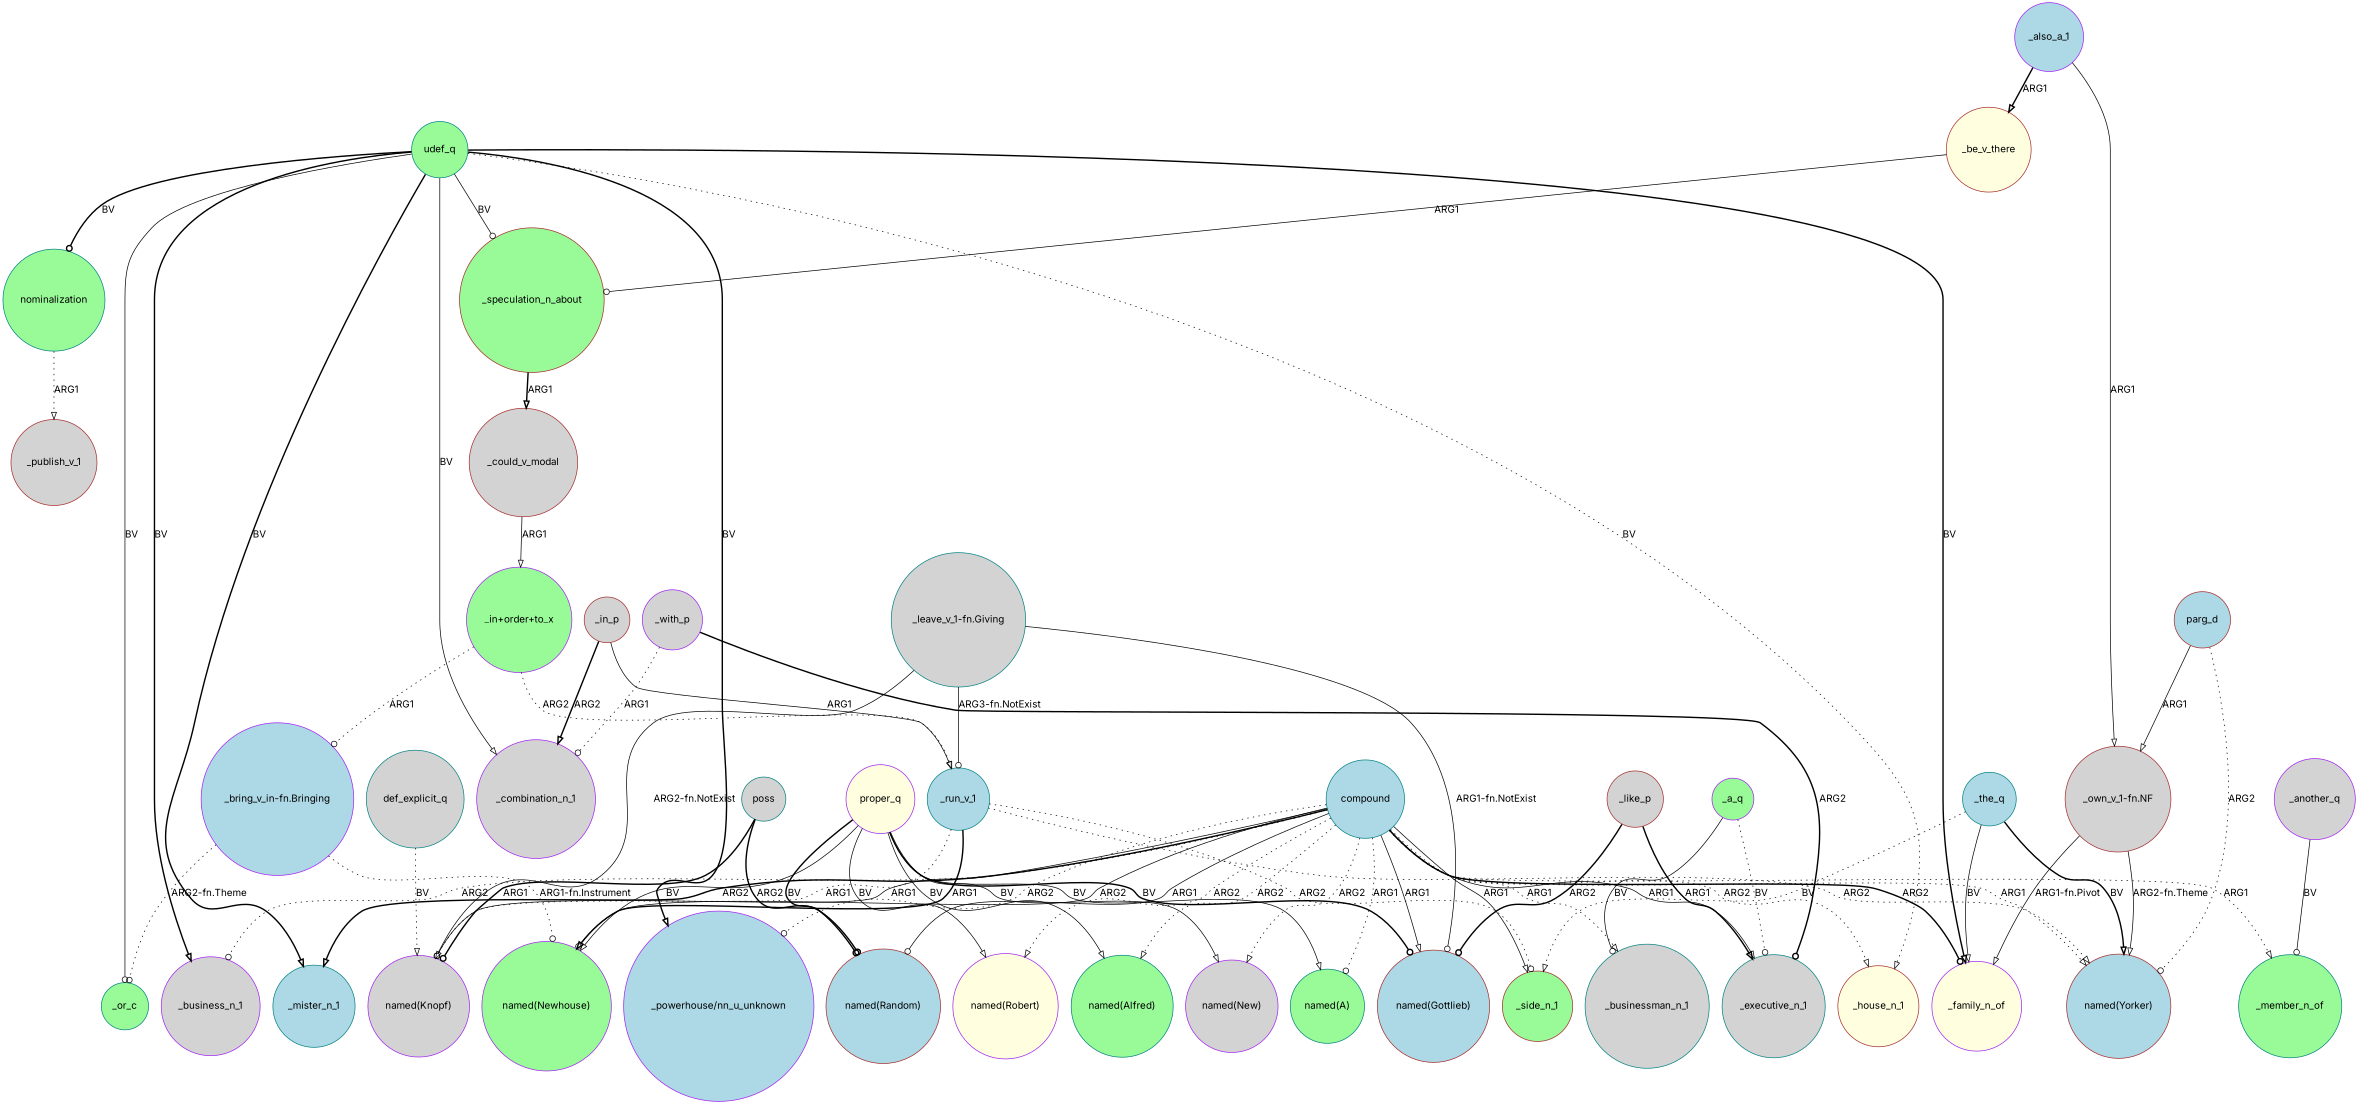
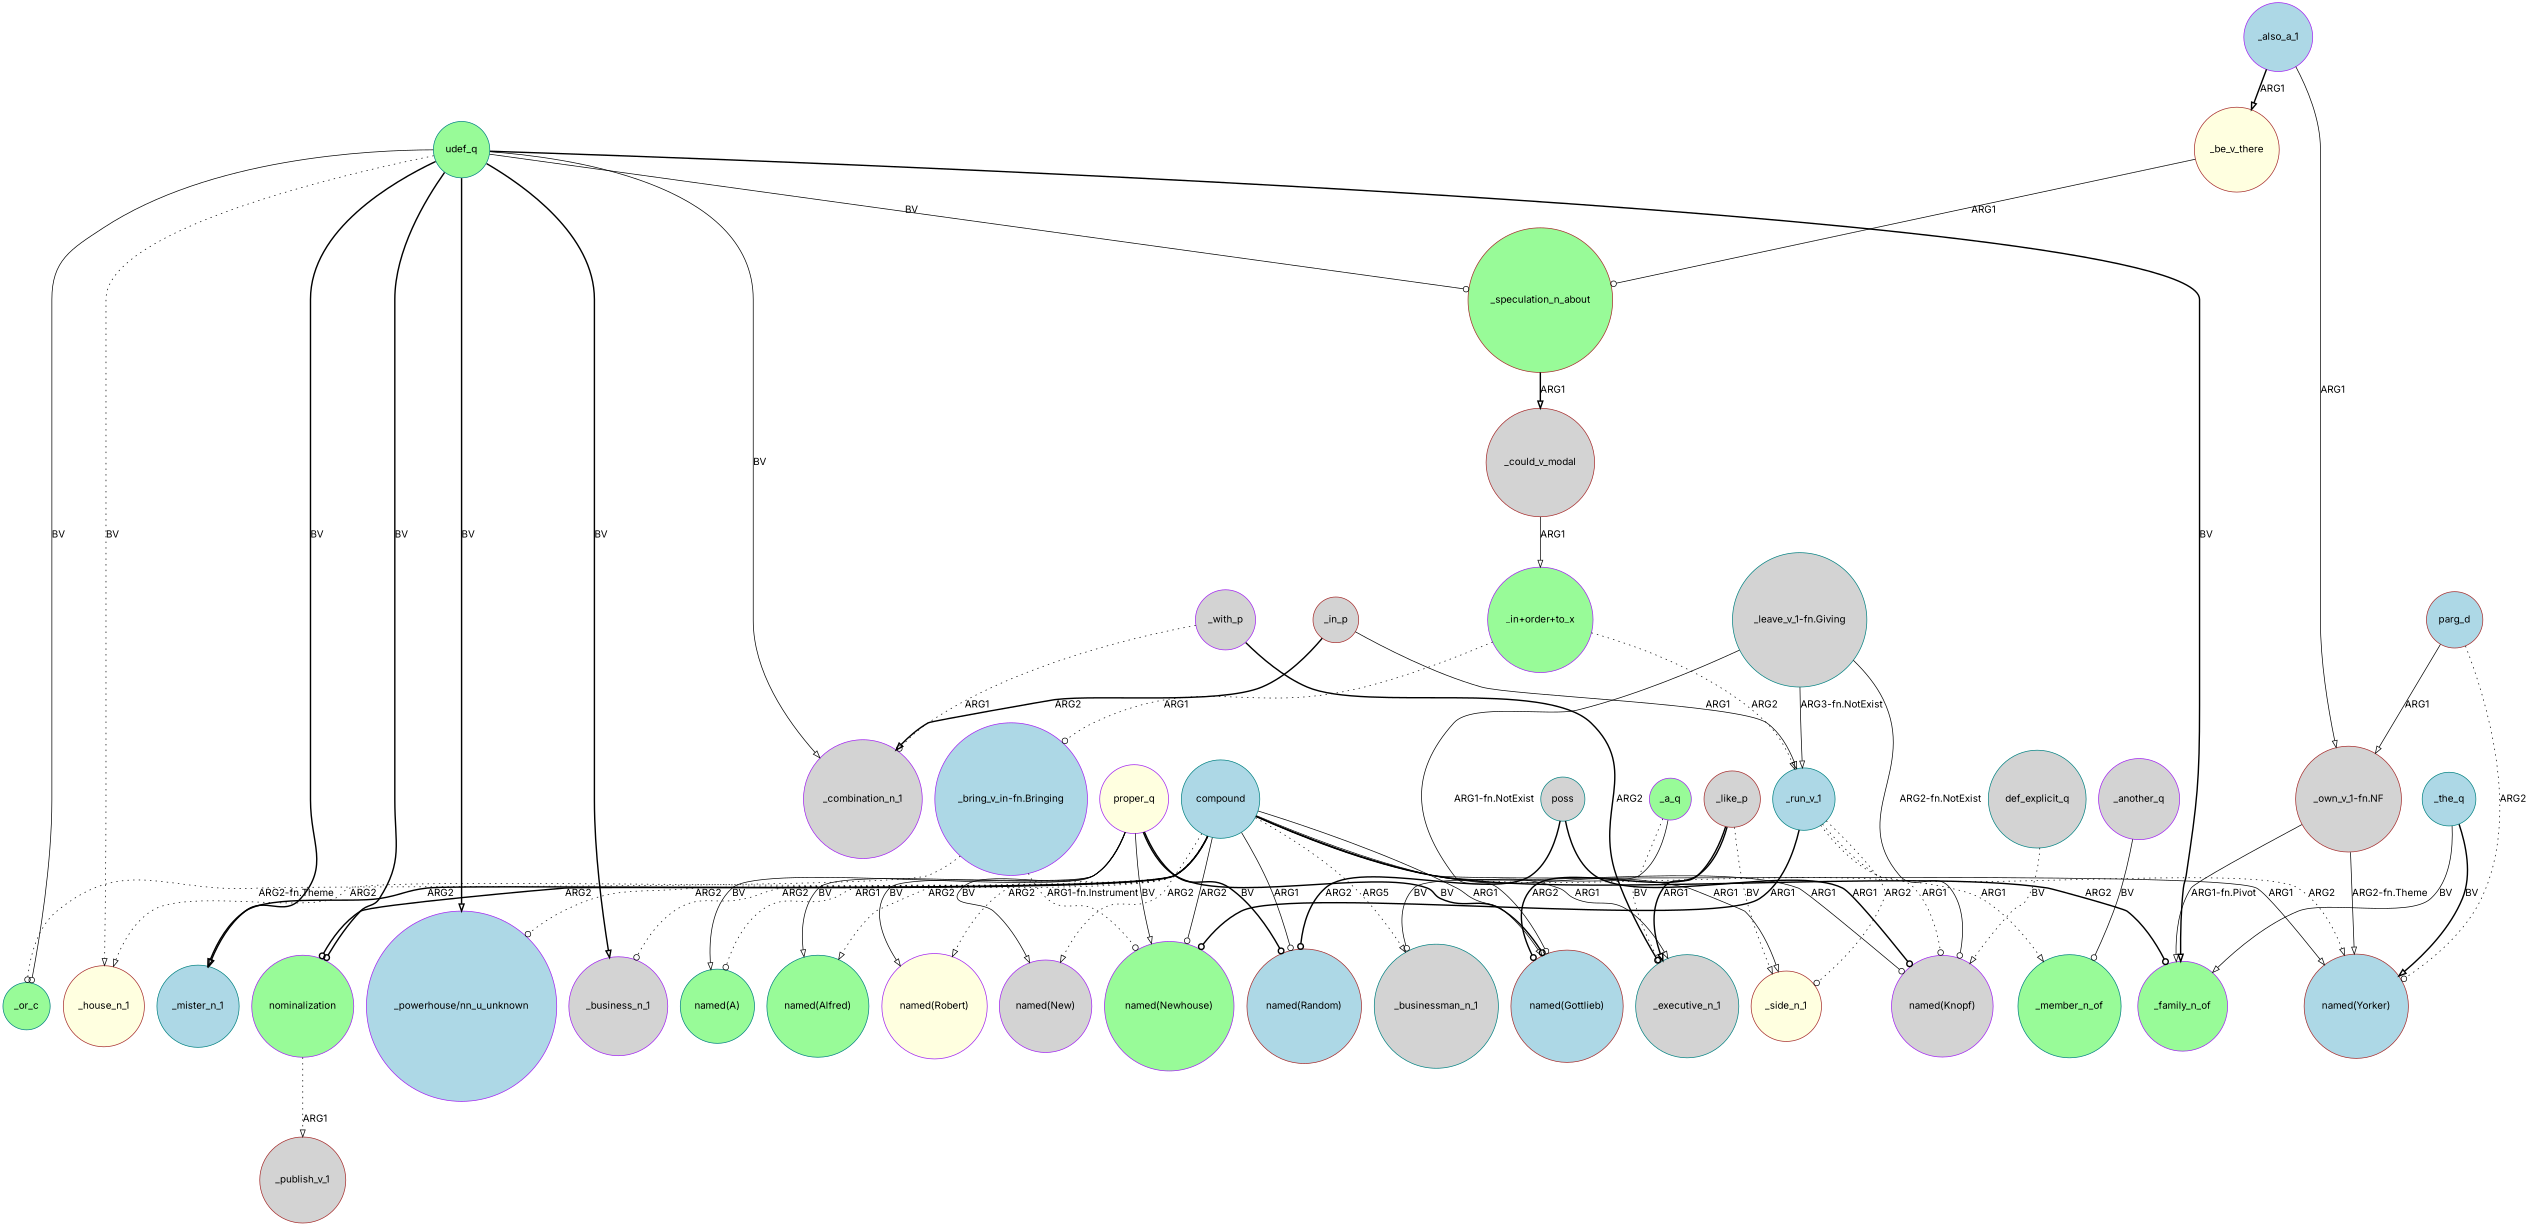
node "nominalization": color teal -> purple
edge "_leave_v_1-fn.Giving" -> "_run_v_1": arrowhead odot -> onormal
edge "compound" -> "named(Yorker)": style dotted -> solid
edge "compound" -> "nominalization": added, label "ARG2"
edge "compound" -> "_businessman_n_1": label "ARG1" -> "ARG5"
edge "_run_v_1" -> "named(Knopf)": arrowhead onormal -> odot
edge "_the_q" -> "_side_n_1": now "_like_p" -> "_side_n_1"
edge "_run_v_1" -> "named(Newhouse)": arrowhead onormal -> odot
node "_side_n_1": fillcolor palegreen -> lightyellow
node "_family_n_of": fillcolor lightyellow -> palegreen
